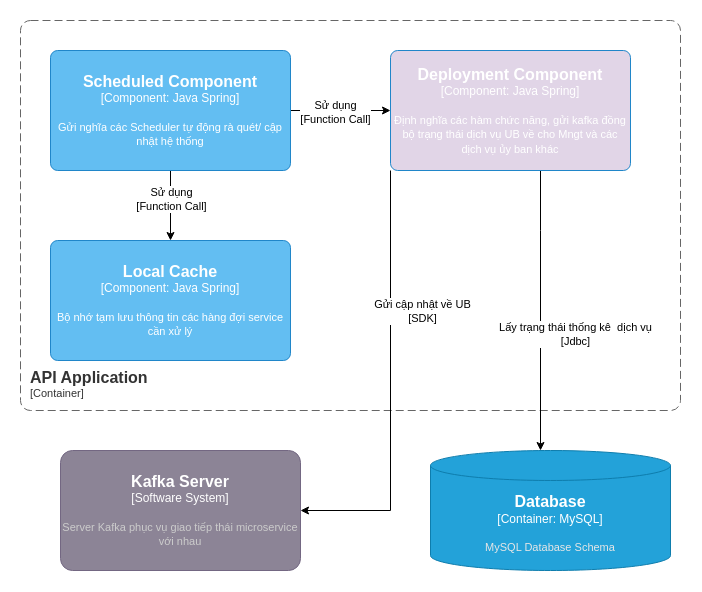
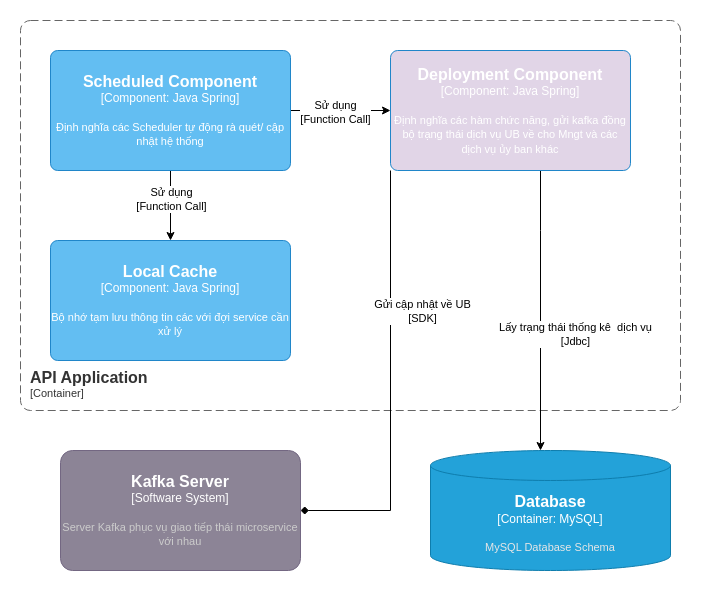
node "Scheduled Component [Component: Java Spring] Gửi nghĩa các Scheduler tự động rà quét/ cập nhật hệ thống": label "Scheduled Component [Component: Java Spring] Gửi nghĩa các Scheduler tự động rà quét/ cập nhật hệ thống" -> "Scheduled Component [Component: Java Spring] Định nghĩa các Scheduler tự động rà quét/ cập nhật hệ thống"
node "Local Cache [Component: Java Spring] Bộ nhớ tạm lưu thông tin các hàng đợi service cần xử lý": label "Local Cache [Component: Java Spring] Bộ nhớ tạm lưu thông tin các hàng đợi service cần xử lý" -> "Local Cache [Component: Java Spring] Bộ nhớ tạm lưu thông tin các với đợi service cần xử lý"
edge "Deployment Component [Component: Java Spring] Định nghĩa các hàm chức năng, gửi kafka đồng bộ trạng thái dịch vụ UB về cho Mngt và các dịch vụ ủy ban khác" -> "Kafka Server [Software System] Server Kafka phục vụ giao tiếp thái microservice với nhau": arrowhead classic -> diamond
